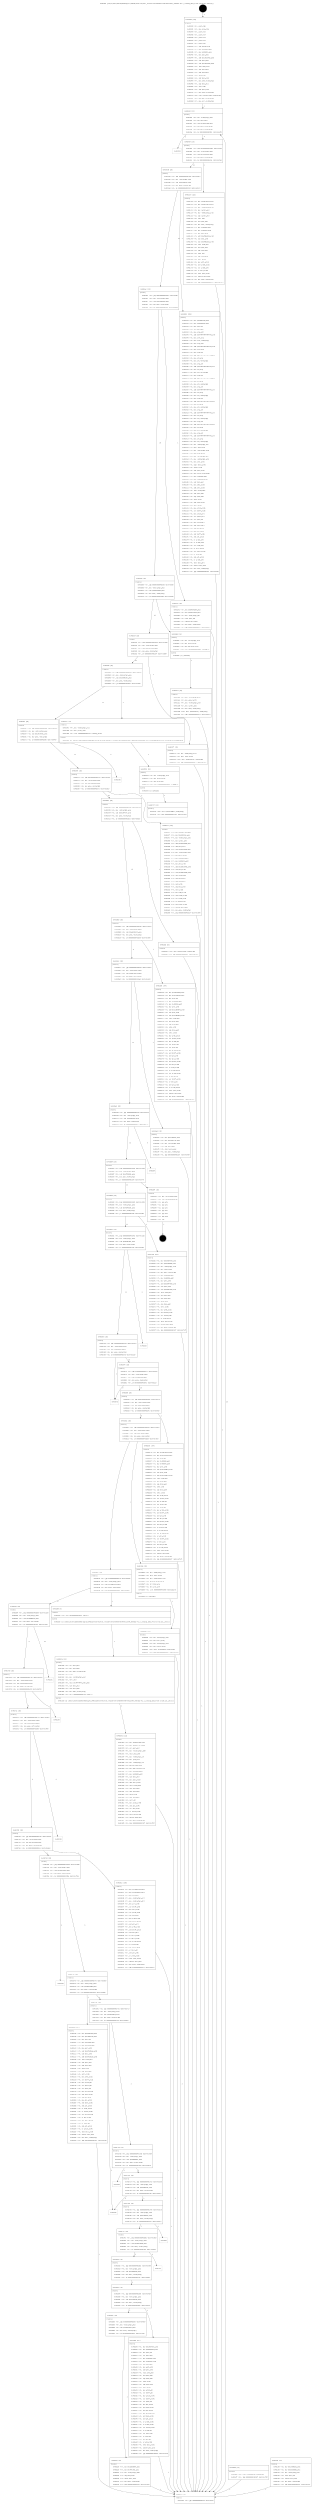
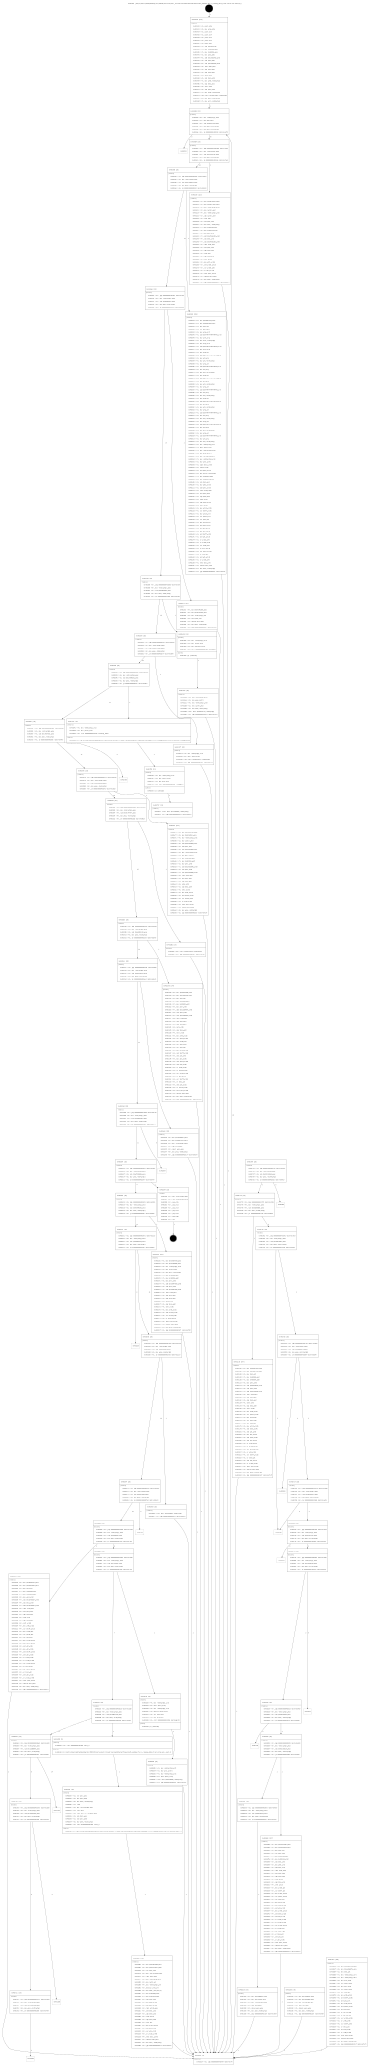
edge "0x401658 [28]" -> "0x401fe2": now "0x401658 [28]" -> "0x401eed [15]"
node "0x401f26": added
node "0x401738 [28]": removed
